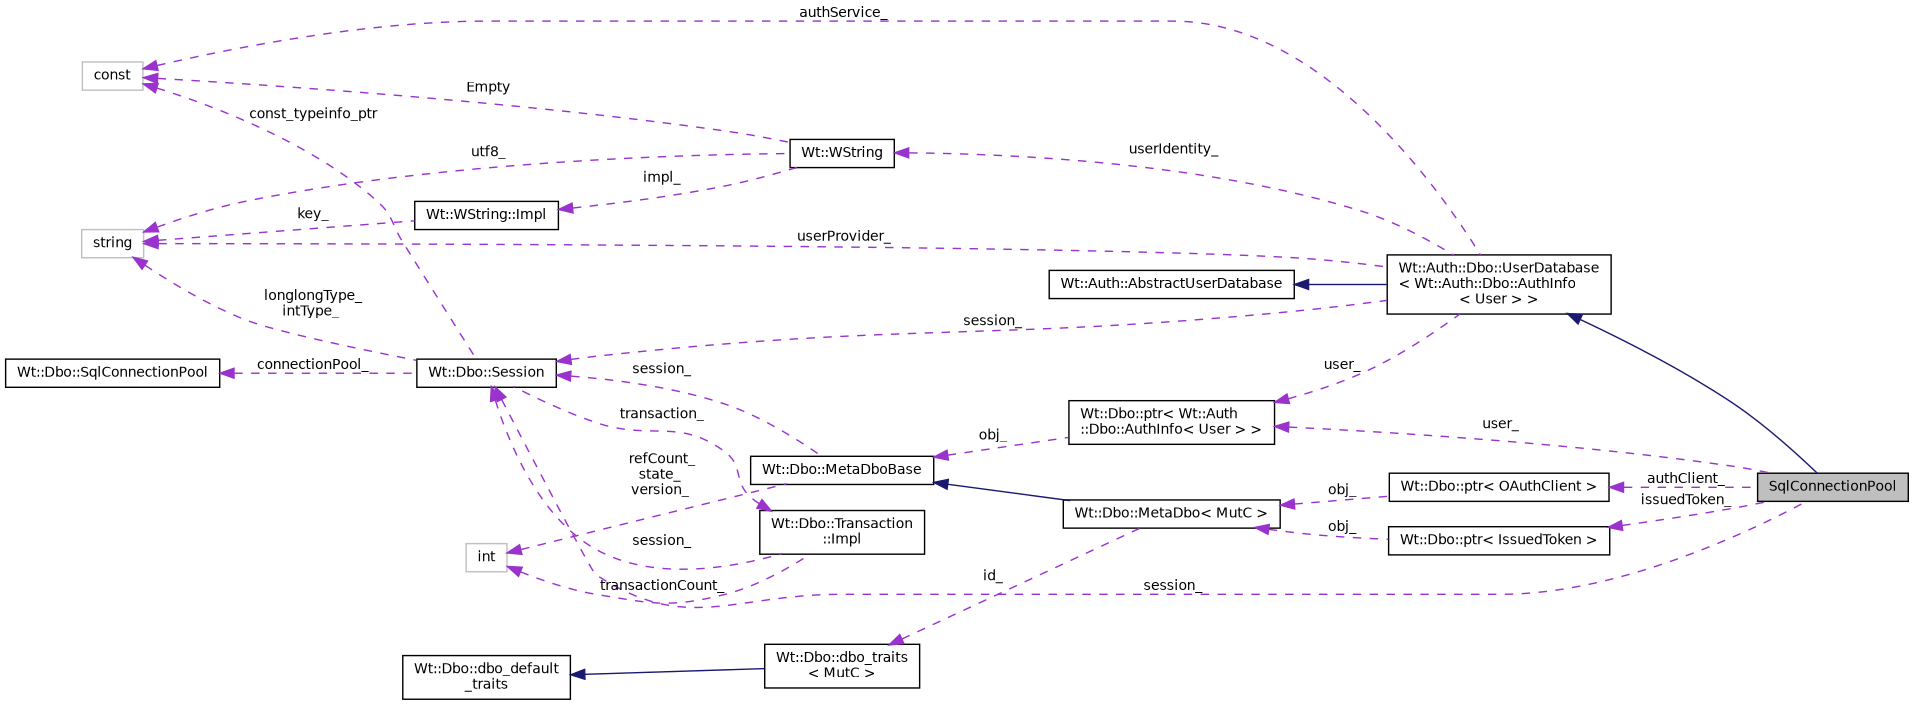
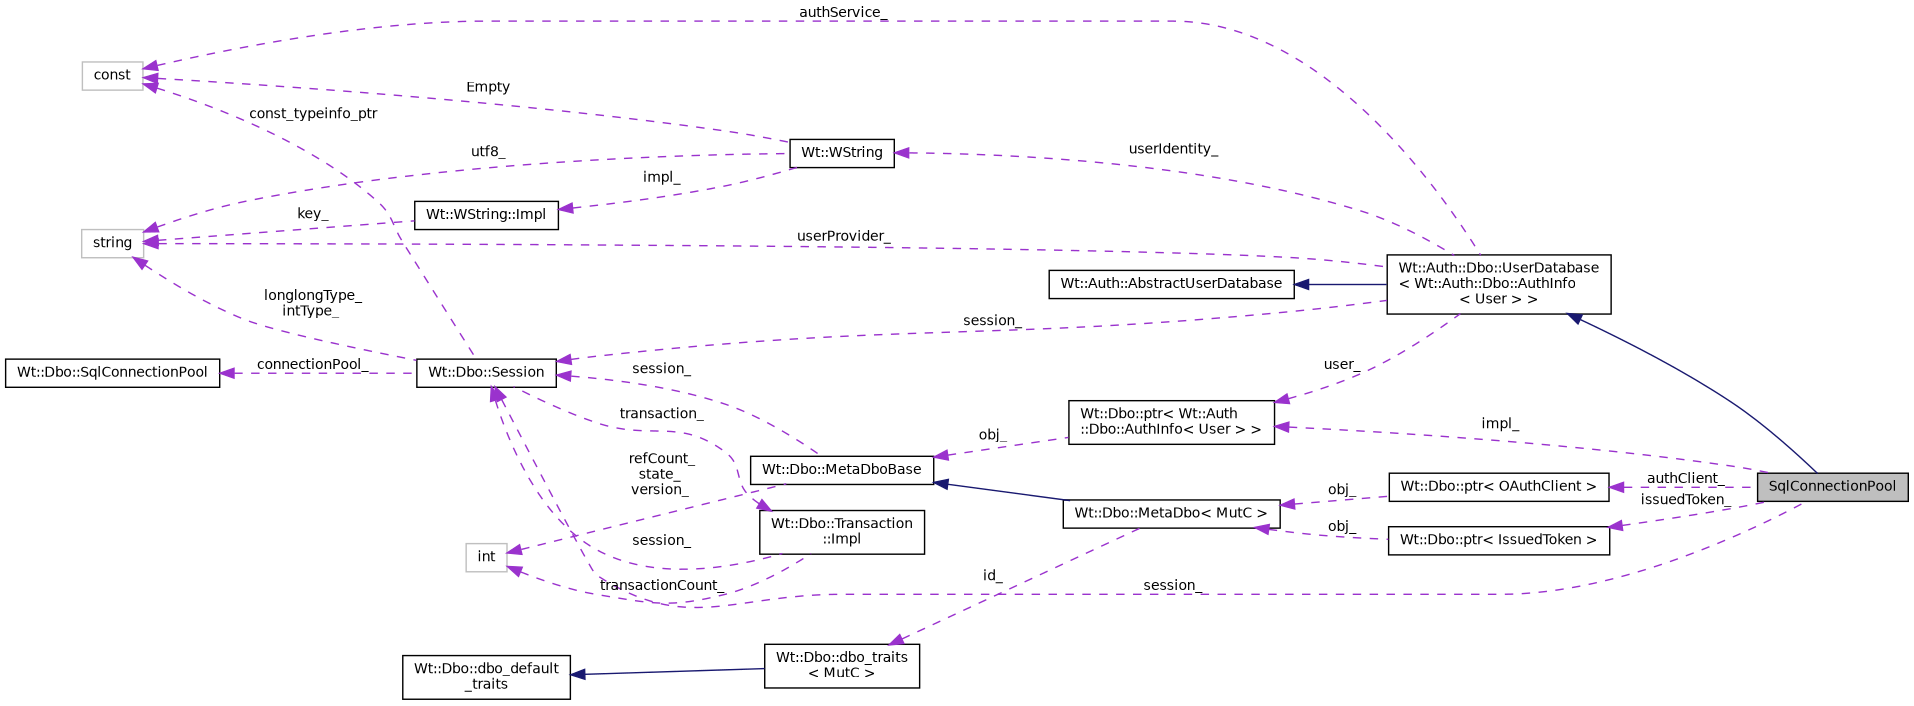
edge "SqlConnectionPool" -> "Wt::Dbo::ptr< Wt::Auth ::Dbo::AuthInfo< User > >": label " user_" -> " impl_"
